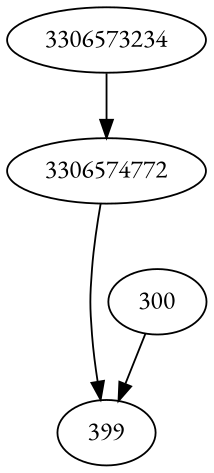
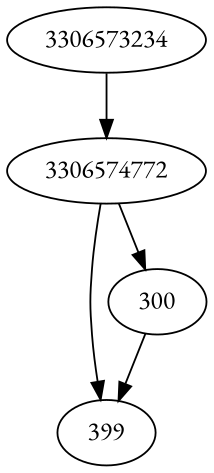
edge "3306574772" -> "300": added
